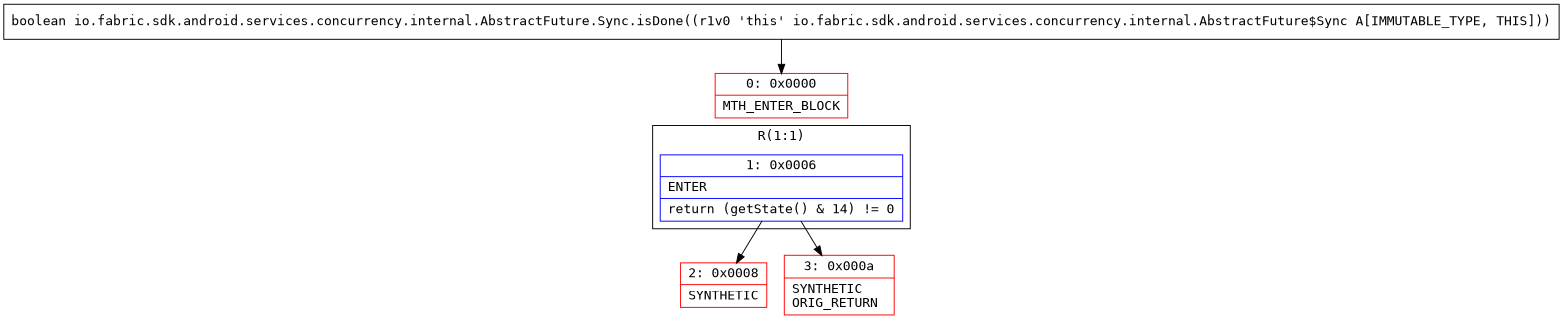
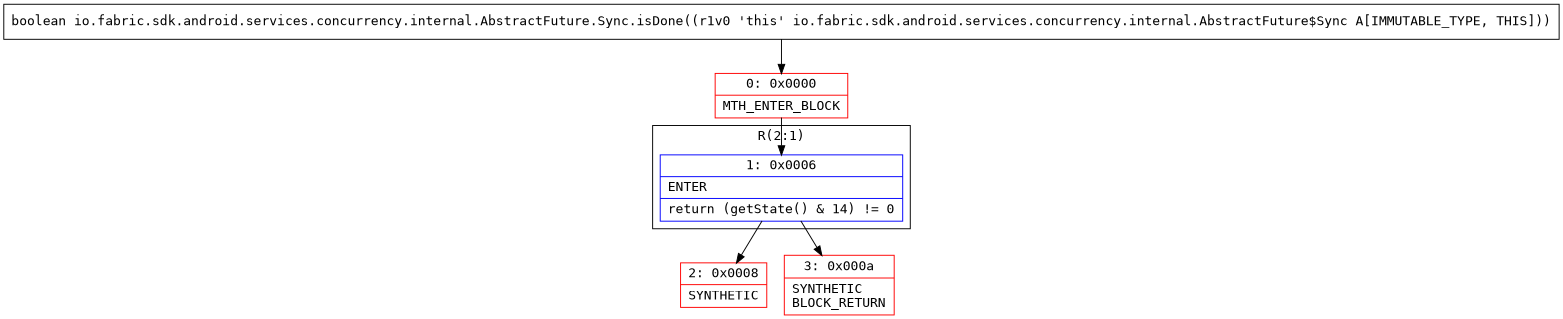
edge "0: 0x0000" -> "1: 0x0006": added
cluster "R(1:1)": label "R(1:1)" -> "R(2:1)"
node "3: 0x000a": text "ORIG_RETURN" -> "BLOCK_RETURN"
